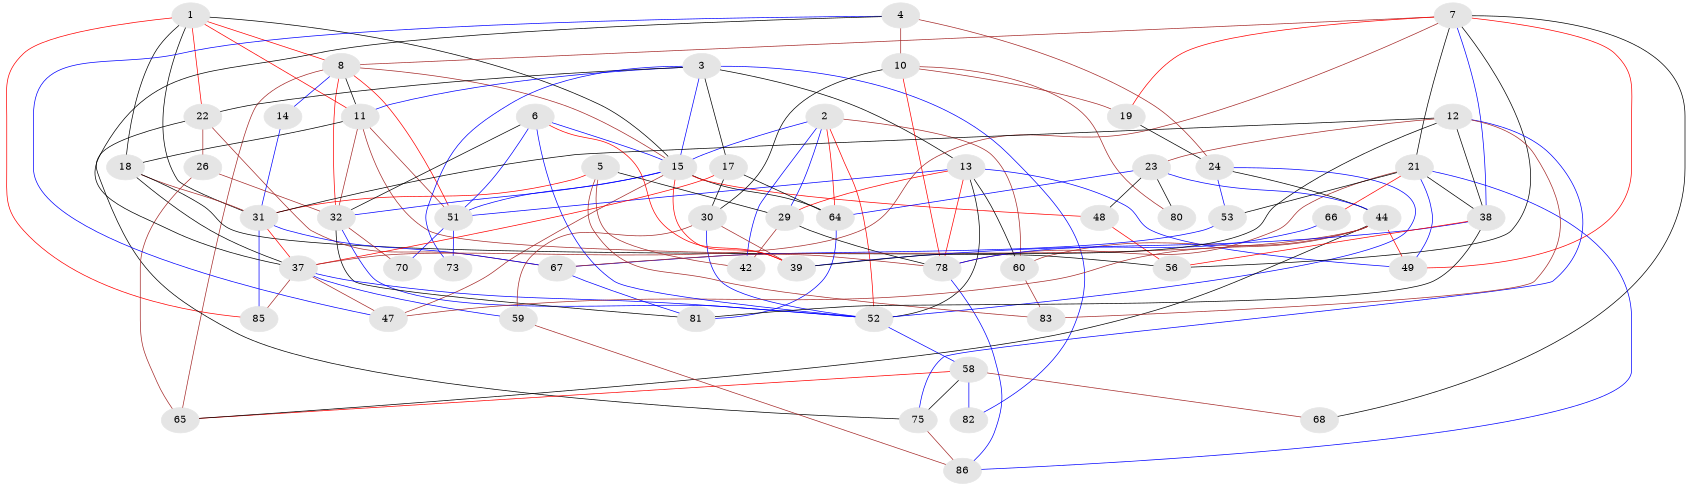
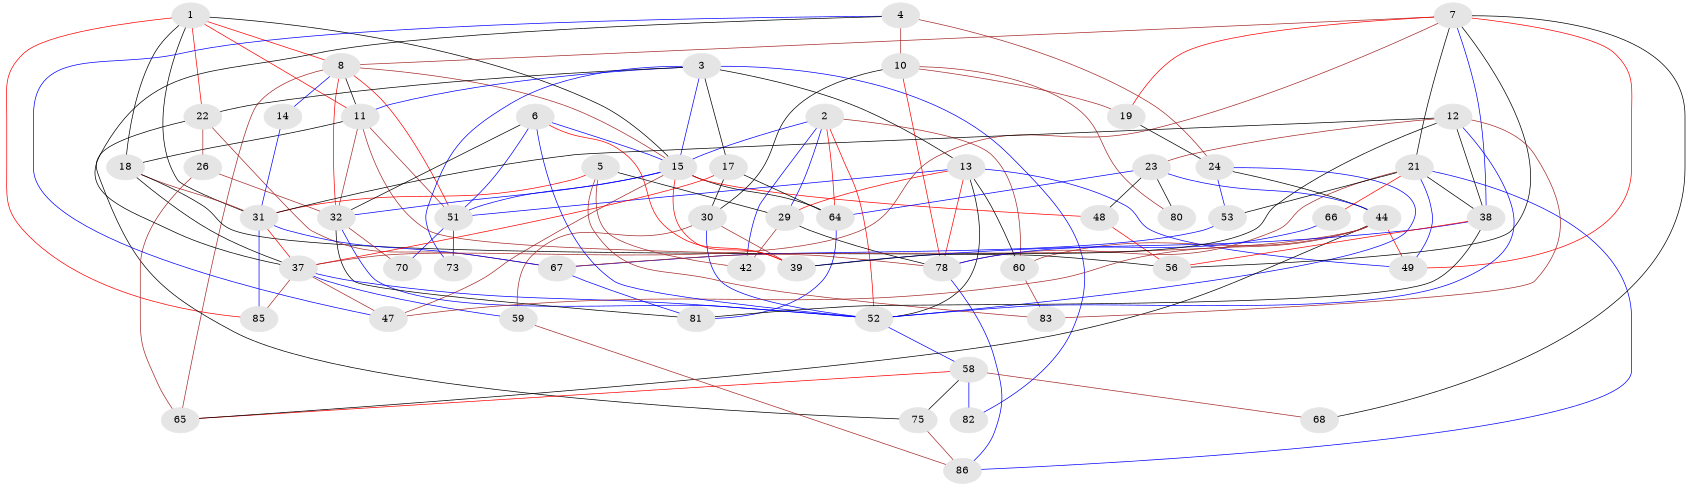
edge "12" -- "75": now "12" -- "52"
